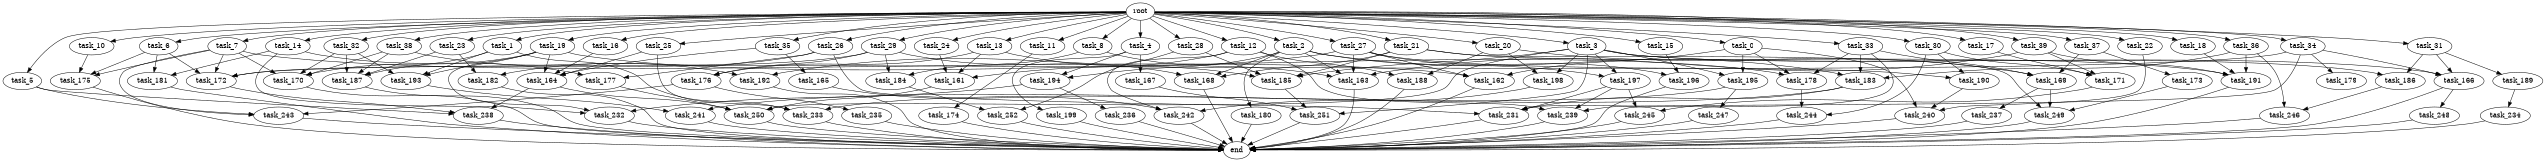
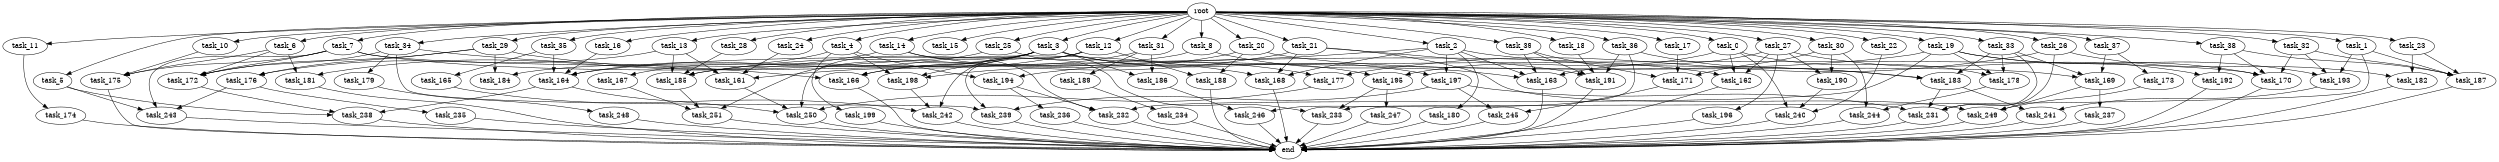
edge "task_4" -> "task_198": added
edge "task_15" -> "task_196": removed
edge "task_166" -> "task_248": now "task_179" -> "task_248"
node "task_252": removed
